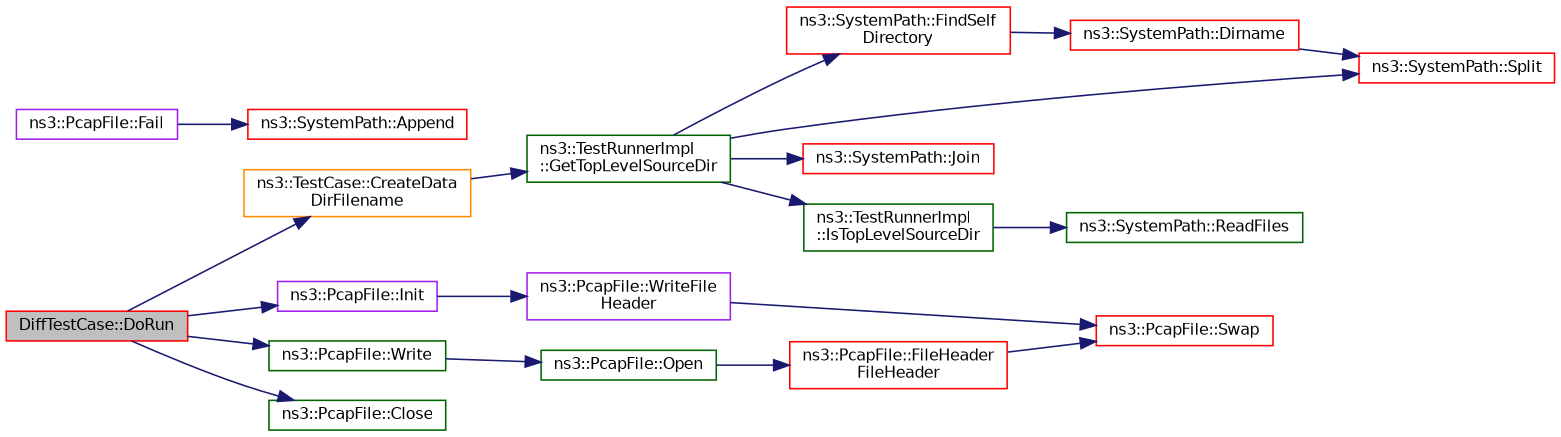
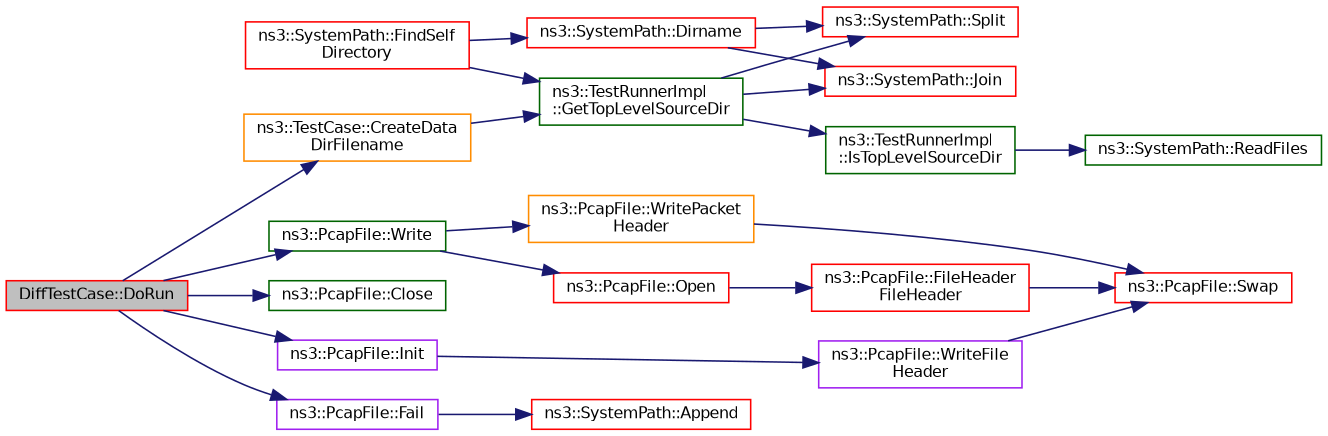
edge "ns3::SystemPath::Dirname" -> "ns3::SystemPath::Join": added
edge "ns3::TestRunnerImpl ::GetTopLevelSourceDir" -> "ns3::SystemPath::FindSelf Directory": reversed
node "ns3::PcapFile::WritePacket Header": added
edge "DiffTestCase::DoRun" -> "ns3::PcapFile::Fail": added
node "ns3::PcapFile::Open": color darkgreen -> red
